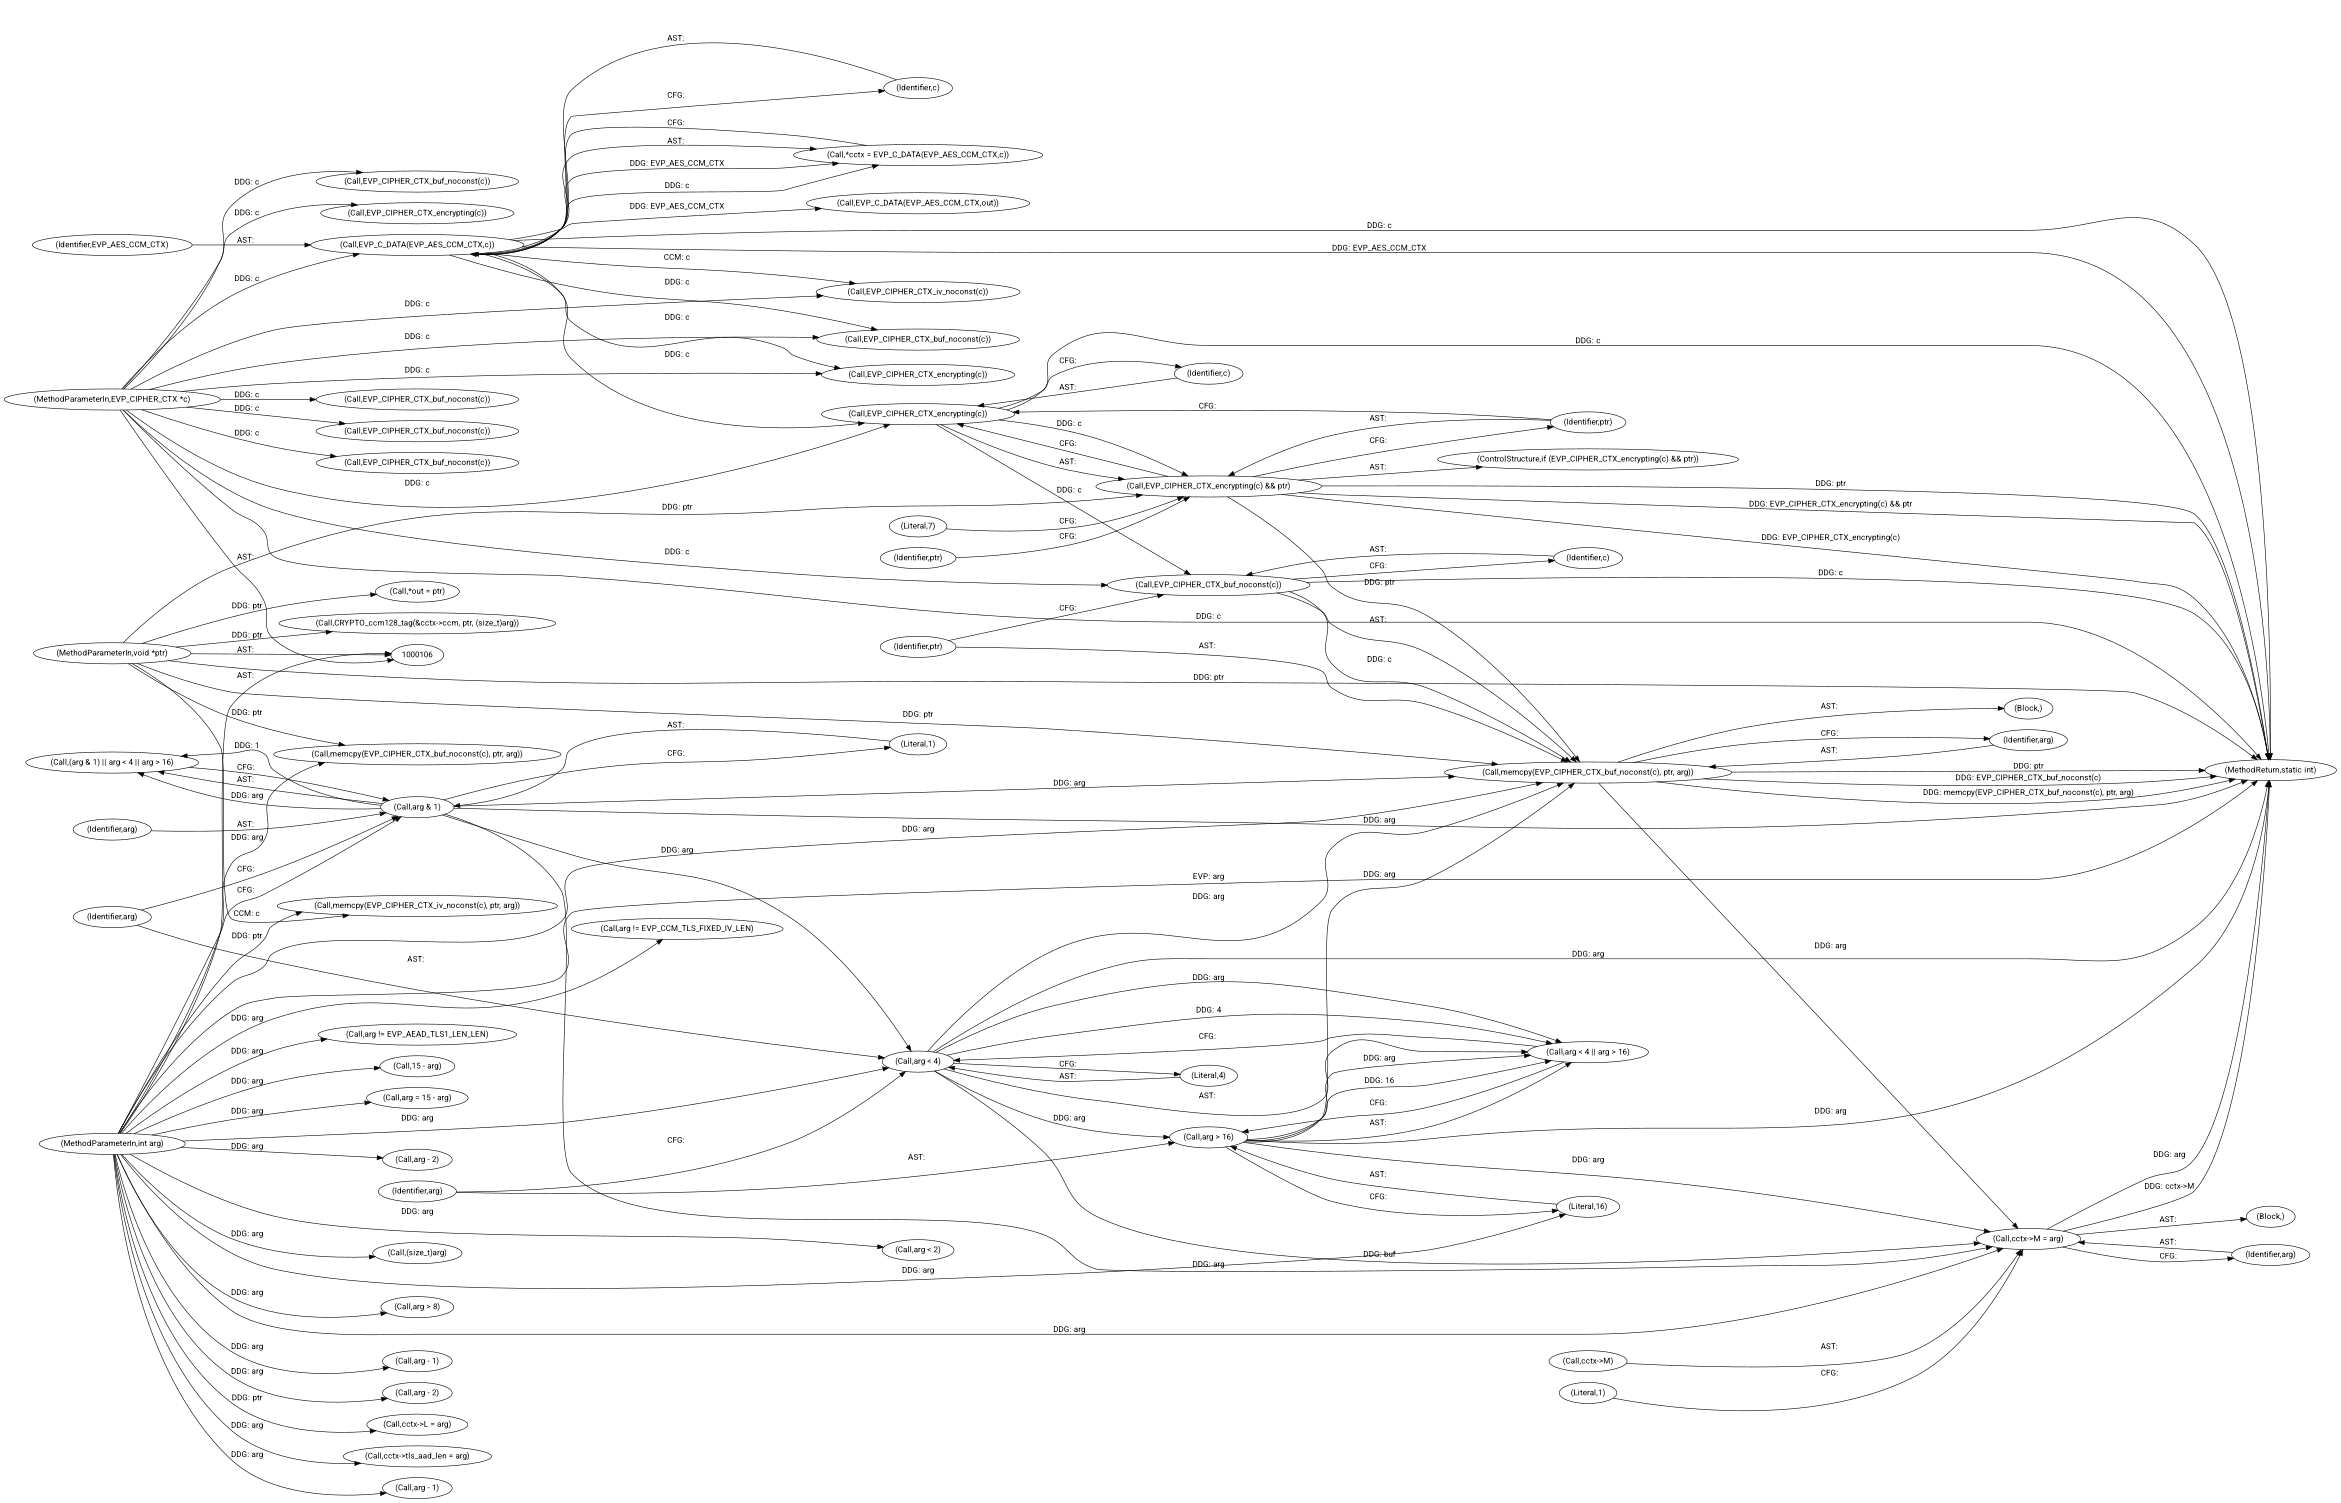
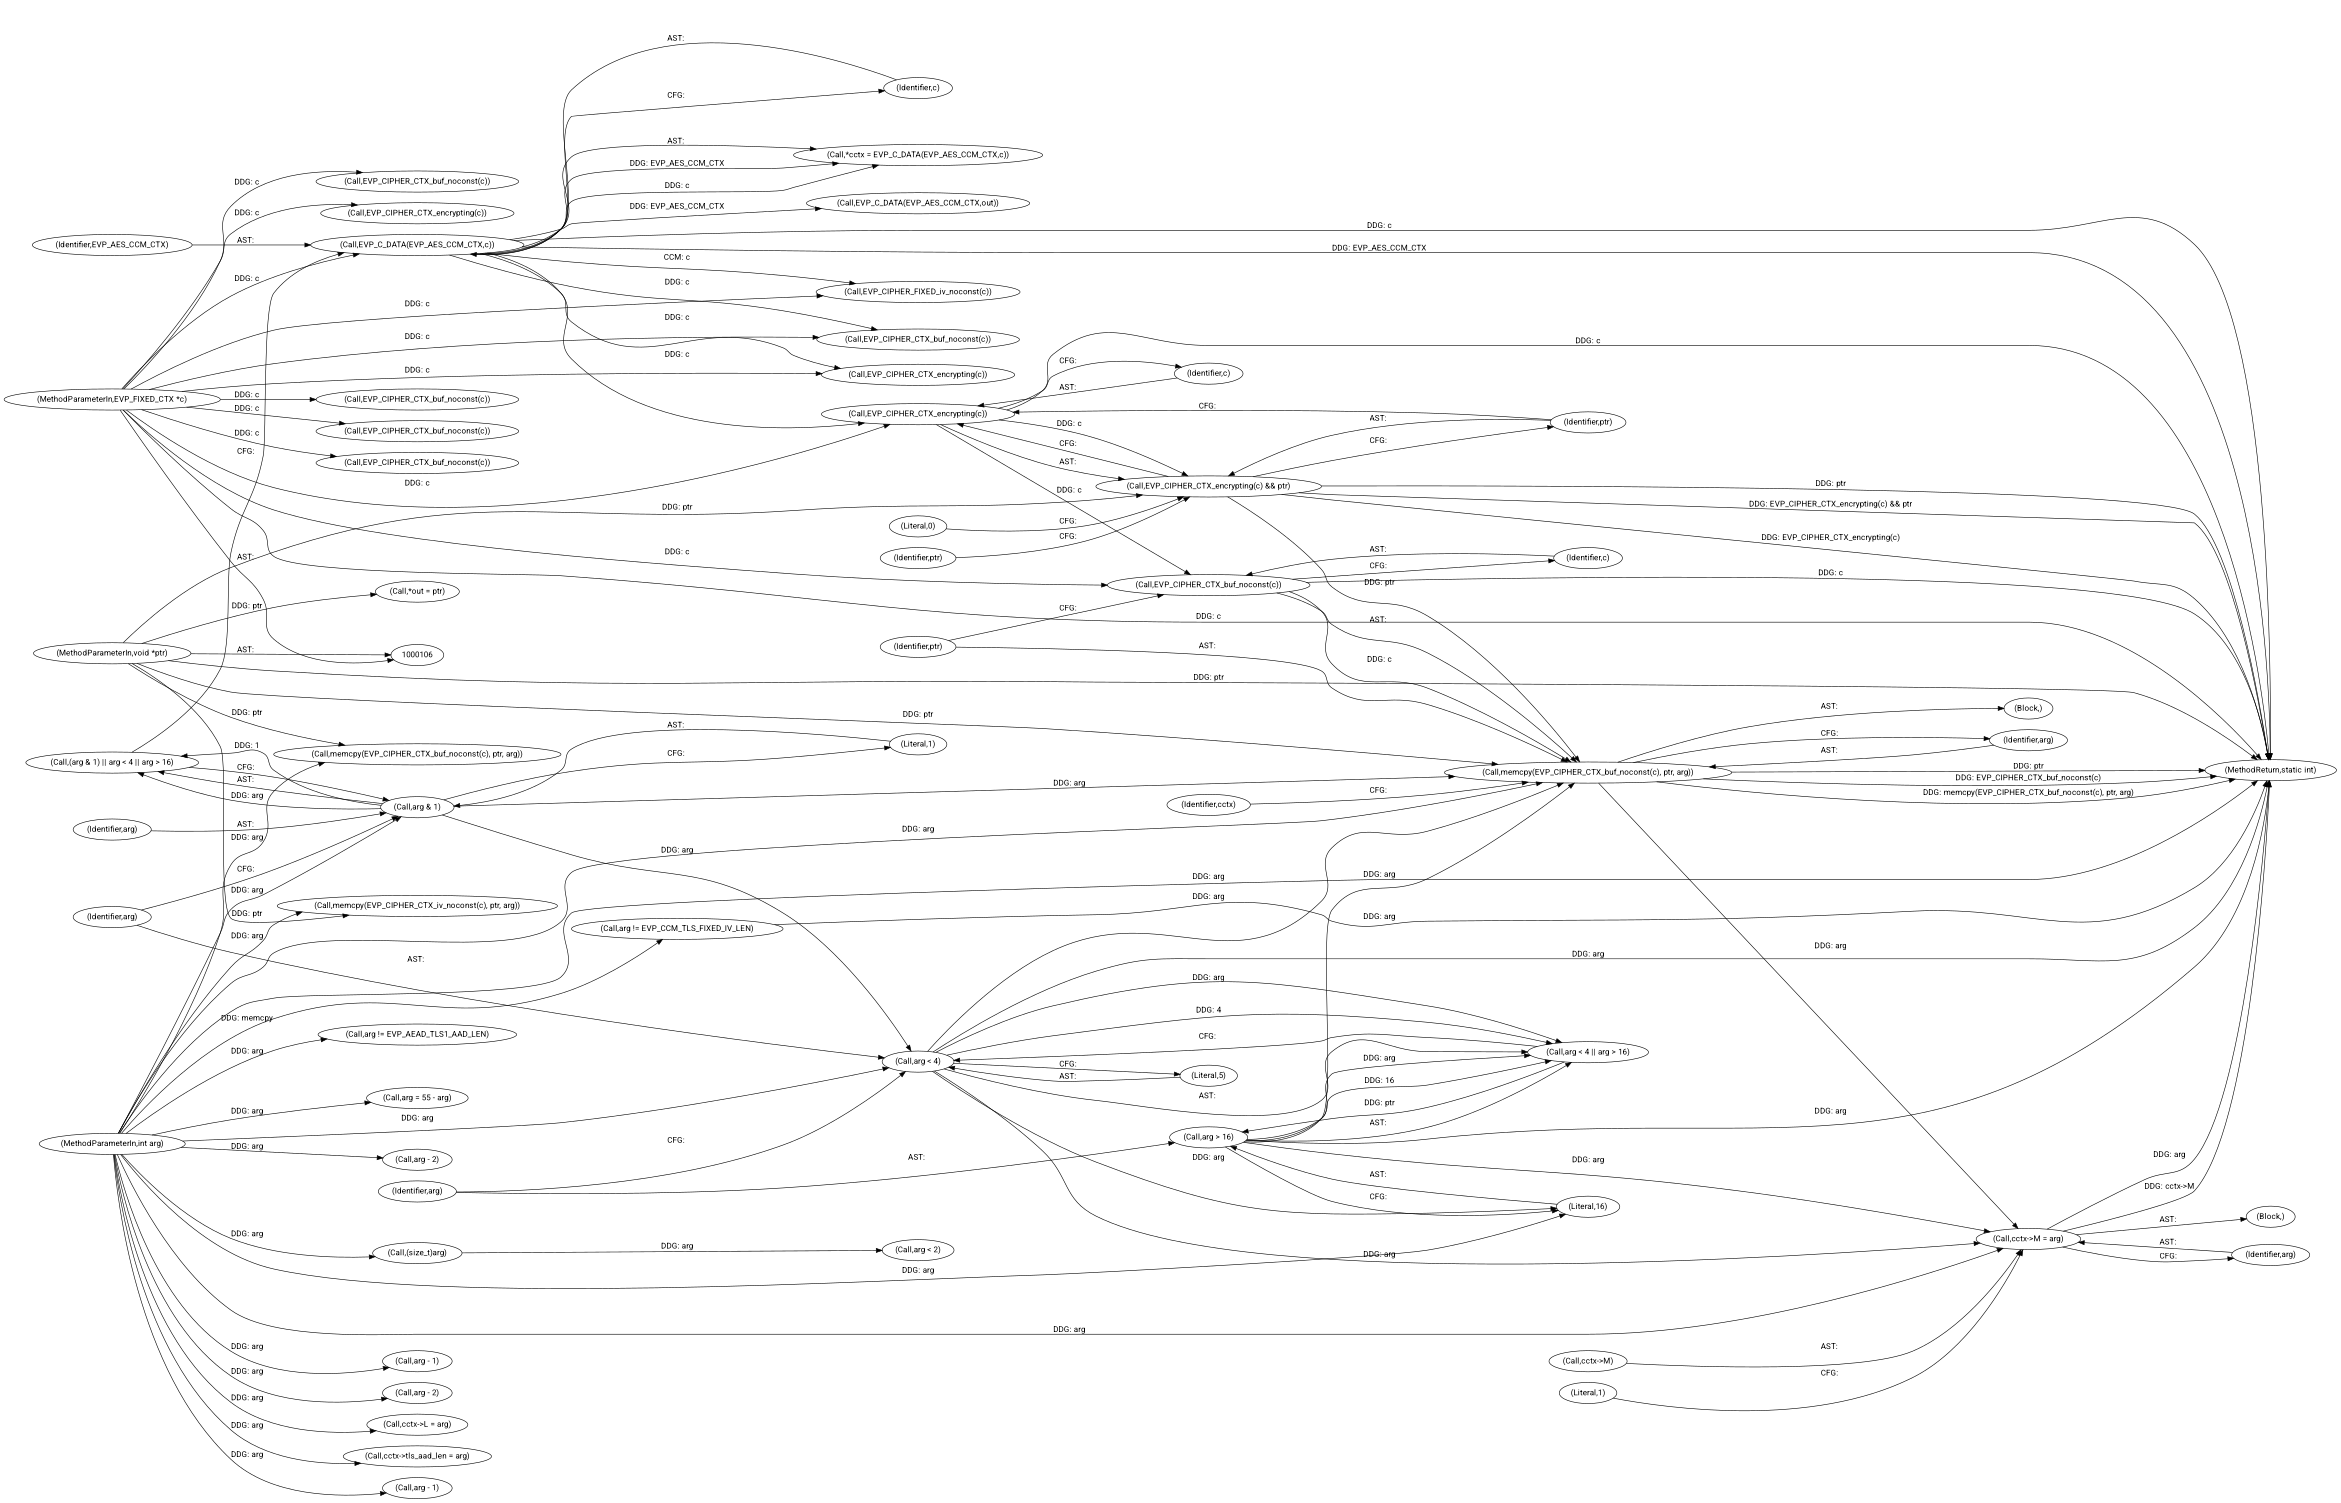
edge "(Call,*cctx = EVP_C_DATA(EVP_AES_CCM_CTX,c))" -> "(Call,EVP_C_DATA(EVP_AES_CCM_CTX,c))": now "(Call,(arg & 1) || arg < 4 || arg > 16)" -> "(Call,EVP_C_DATA(EVP_AES_CCM_CTX,c))"
node "(Call,EVP_CIPHER_CTX_iv_noconst(c))": label "(Call,EVP_CIPHER_CTX_iv_noconst(c))" -> "(Call,EVP_CIPHER_FIXED_iv_noconst(c))"
node "(MethodParameterIn,EVP_CIPHER_CTX *c)": label "(MethodParameterIn,EVP_CIPHER_CTX *c)" -> "(MethodParameterIn,EVP_FIXED_CTX *c)"
node "(ControlStructure,if (EVP_CIPHER_CTX_encrypting(c) && ptr))": removed
node "(Literal,7)": label "(Literal,7)" -> "(Literal,0)"
node "(Call,CRYPTO_ccm128_tag(&cctx->ccm, ptr, (size_t)arg))": removed
edge "(MethodParameterIn,int arg)" -> "1000106": removed, label "AST:"
node "(Identifier,cctx)": added
edge "(Call,arg & 1)" -> "(MethodReturn,static int)": now "(Call,arg != EVP_CCM_TLS_FIXED_IV_LEN)" -> "(MethodReturn,static int)"
edge "(MethodParameterIn,int arg)" -> "(MethodReturn,static int)": label "EVP: arg" -> "DDG: arg"
edge "(MethodParameterIn,int arg)" -> "(Call,arg & 1)": label "CFG: " -> "DDG: arg"
edge "(MethodParameterIn,void *ptr)" -> "(Call,memcpy(EVP_CIPHER_CTX_iv_noconst(c), ptr, arg))": label "CCM: c" -> "DDG: ptr"
edge "(MethodParameterIn,int arg)" -> "(Call,memcpy(EVP_CIPHER_CTX_iv_noconst(c), ptr, arg))": label "DDG: ptr" -> "DDG: arg"
edge "(MethodParameterIn,int arg)" -> "(Call,arg != EVP_CCM_TLS_FIXED_IV_LEN)": label "DDG: arg" -> "DDG: memcpy"
node "(Call,arg != EVP_AEAD_TLS1_LEN_LEN)": label "(Call,arg != EVP_AEAD_TLS1_LEN_LEN)" -> "(Call,arg != EVP_AEAD_TLS1_AAD_LEN)"
node "(Call,15 - arg)": removed
node "(Literal,4)": label "(Literal,4)" -> "(Literal,5)"
node "(Call,arg = 15 - arg)": label "(Call,arg = 15 - arg)" -> "(Call,arg = 55 - arg)"
edge "(Call,arg < 4 || arg > 16)" -> "(Call,arg > 16)": label "CFG: " -> "DDG: ptr"
edge "(Call,arg < 4)" -> "(Call,arg > 16)": now "(Call,arg < 4)" -> "(Literal,16)"
edge "(MethodParameterIn,int arg)" -> "(Call,arg < 2)": now "(Call,(size_t)arg)" -> "(Call,arg < 2)"
edge "(Call,arg & 1)" -> "(Call,cctx->M = arg)": removed, label "DDG: arg"
edge "(Call,arg < 4)" -> "(Call,cctx->M = arg)": label "DDG: buf" -> "DDG: arg"
node "(Call,arg > 8)": removed
edge "(MethodParameterIn,int arg)" -> "(Call,cctx->L = arg)": label "DDG: ptr" -> "DDG: arg"
